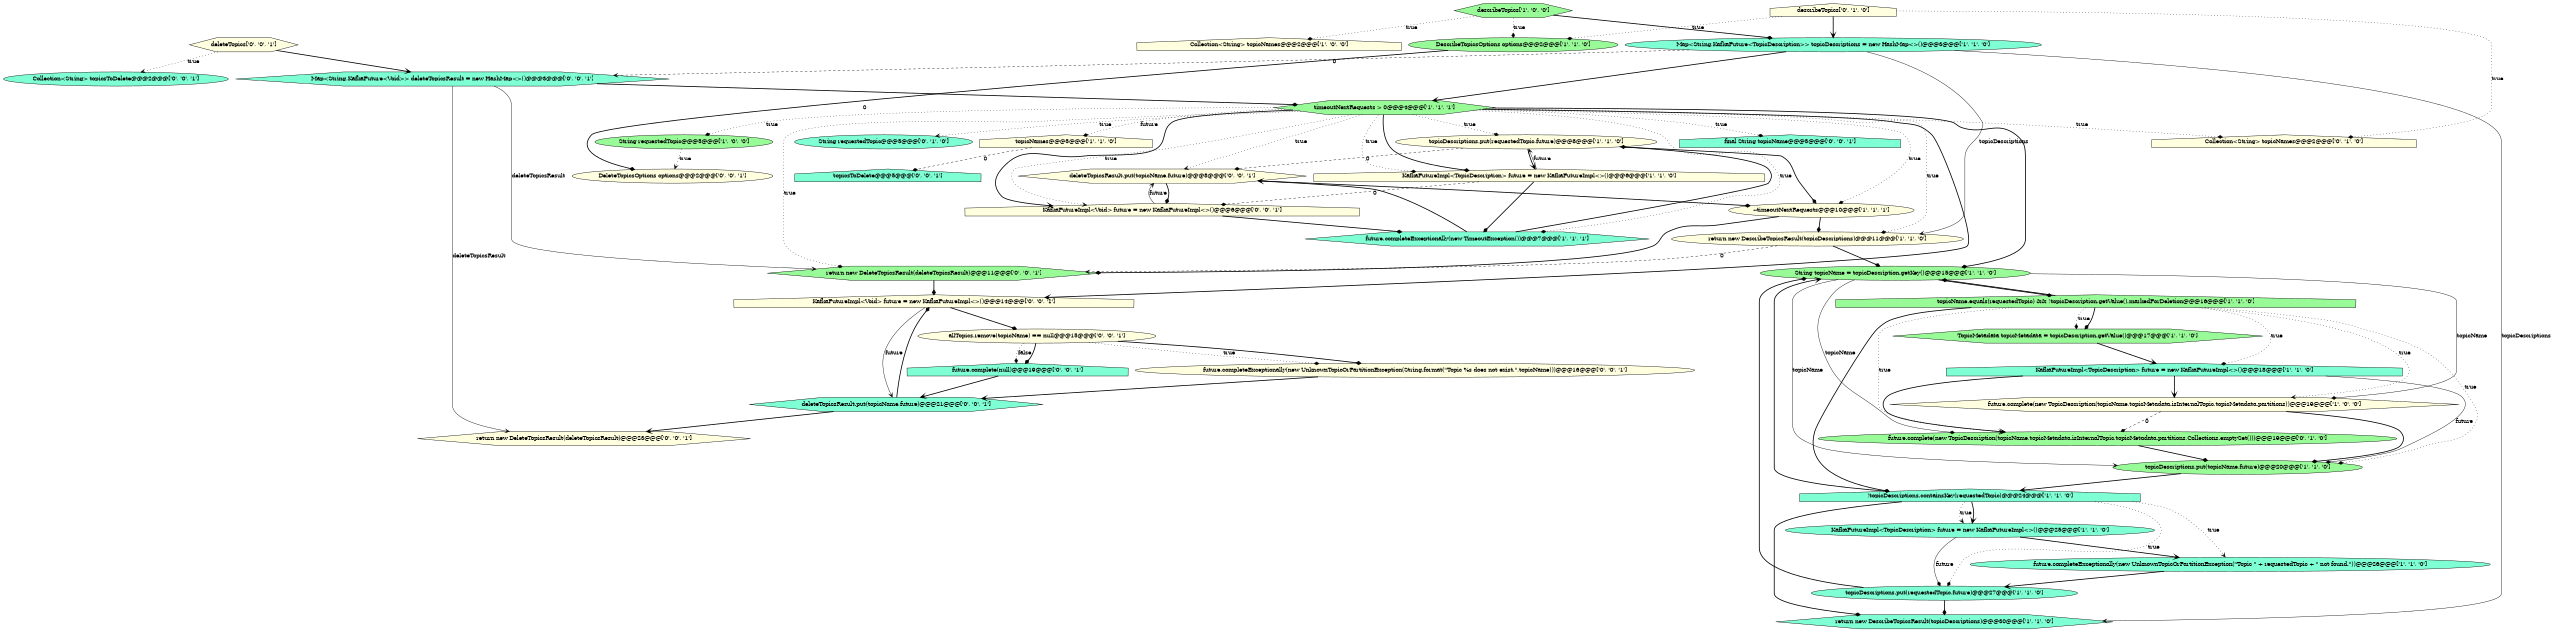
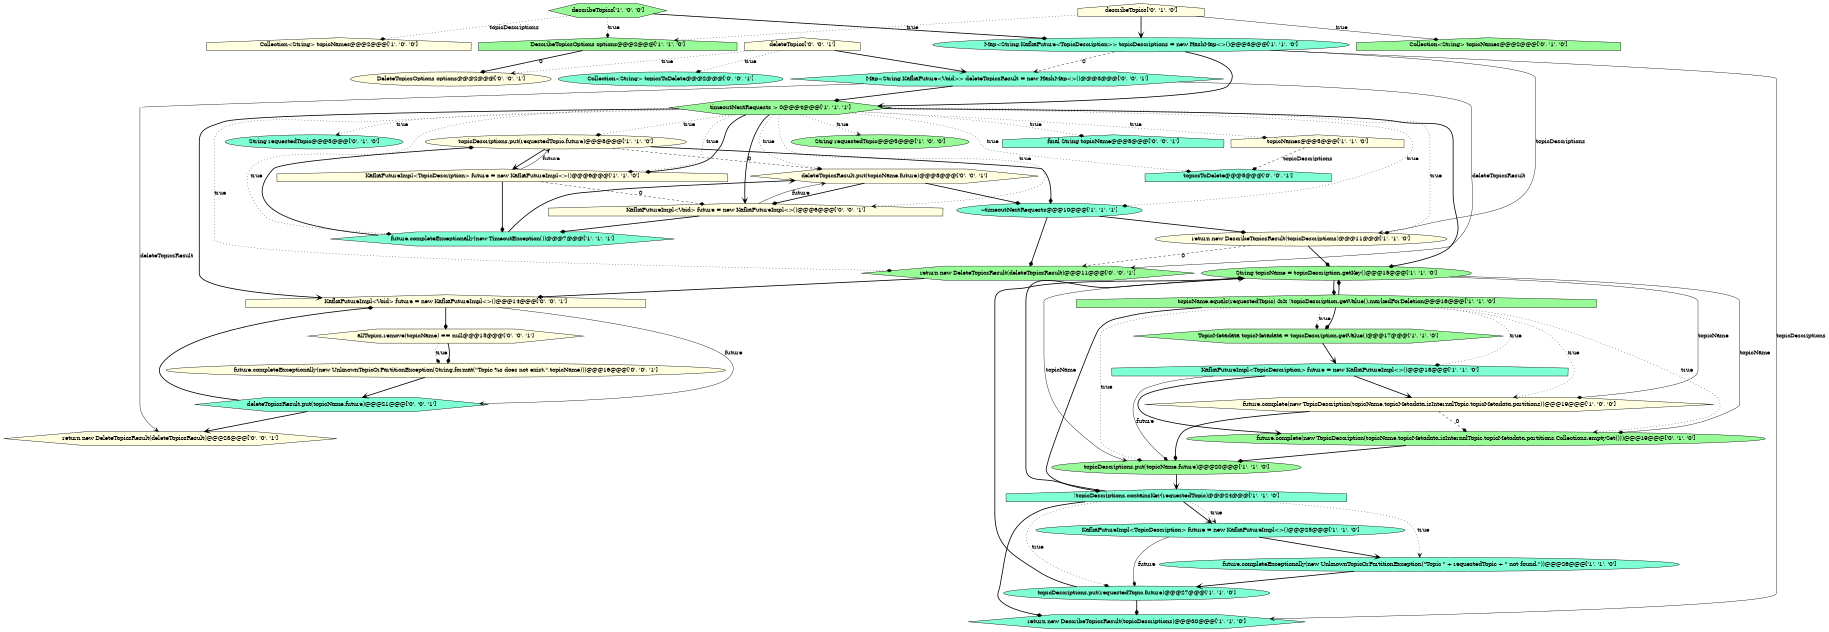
edge "describeTopics['0', '1', '0']" -> "Collection<String> topicNames@@@2@@@['0', '1', '0']": style dotted -> solid
edge "describeTopics['0', '1', '0']" -> "DescribeTopicsOptions options@@@2@@@['1', '1', '0']": arrowhead diamond -> vee
edge "describeTopics['1', '0', '0']" -> "Collection<String> topicNames@@@2@@@['1', '0', '0']": label "true" -> "topicDescriptions"
node "deleteTopics['0', '0', '1']": shape hexagon -> house
node "DescribeTopicsOptions options@@@2@@@['1', '1', '0']": shape ellipse -> house
edge "deleteTopics['0', '0', '1']" -> "Collection<String> topicsToDelete@@@2@@@['0', '0', '1']": arrowhead vee -> diamond
edge "timeoutNextRequests > 0@@@4@@@['1', '1', '1']" -> "String requestedTopic@@@5@@@['1', '0', '0']": arrowhead diamond -> vee
edge "timeoutNextRequests > 0@@@4@@@['1', '1', '1']" -> "Collection<String> topicNames@@@2@@@['0', '1', '0']": now "timeoutNextRequests > 0@@@4@@@['1', '1', '1']" -> "topicsToDelete@@@5@@@['0', '0', '1']"
edge "timeoutNextRequests > 0@@@4@@@['1', '1', '1']" -> "topicNames@@@5@@@['1', '1', '0']": label "future" -> "true"
node "Collection<String> topicNames@@@2@@@['0', '1', '0']": fillcolor lightyellow -> palegreen
edge "String requestedTopic@@@5@@@['1', '0', '0']" -> "DeleteTopicsOptions options@@@2@@@['0', '0', '1']": now "deleteTopics['0', '0', '1']" -> "DeleteTopicsOptions options@@@2@@@['0', '0', '1']"
edge "topicNames@@@5@@@['1', '1', '0']" -> "topicsToDelete@@@5@@@['0', '0', '1']": label "0" -> "topicDescriptions"
node "--timeoutNextRequests@@@10@@@['1', '1', '1']": fillcolor lightyellow -> aquamarine
node "allTopics.remove(topicName) == null@@@15@@@['0', '0', '1']": shape ellipse -> hexagon
node "future.complete(null)@@@19@@@['0', '0', '1']": removed
